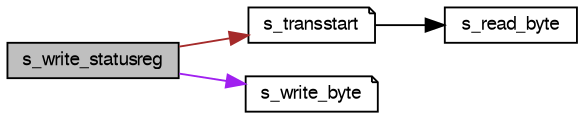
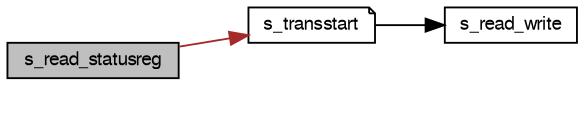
node "s_read_byte": label "s_read_byte" -> "s_read_write"
node "s_write_statusreg": label "s_write_statusreg" -> "s_read_statusreg"
node "s_write_byte": removed
